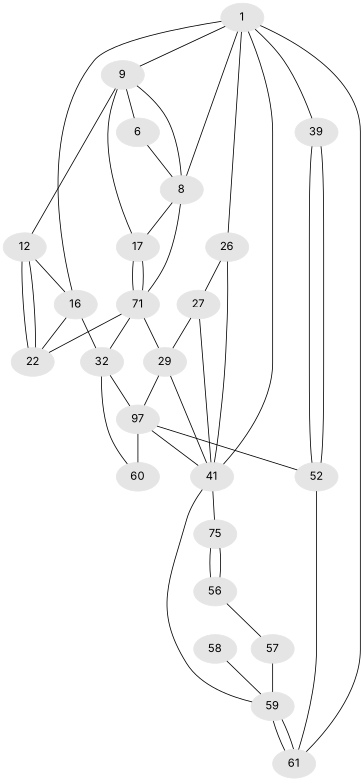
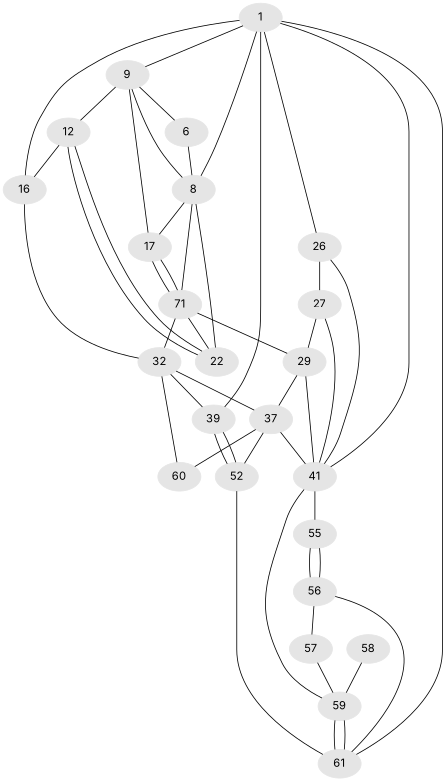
edge "16" -- "22": now "8" -- "22"
edge "32" -- "39": added
node "97": label "97" -> "37"
node "75": label "75" -> "55"
edge "56" -- "61": added
